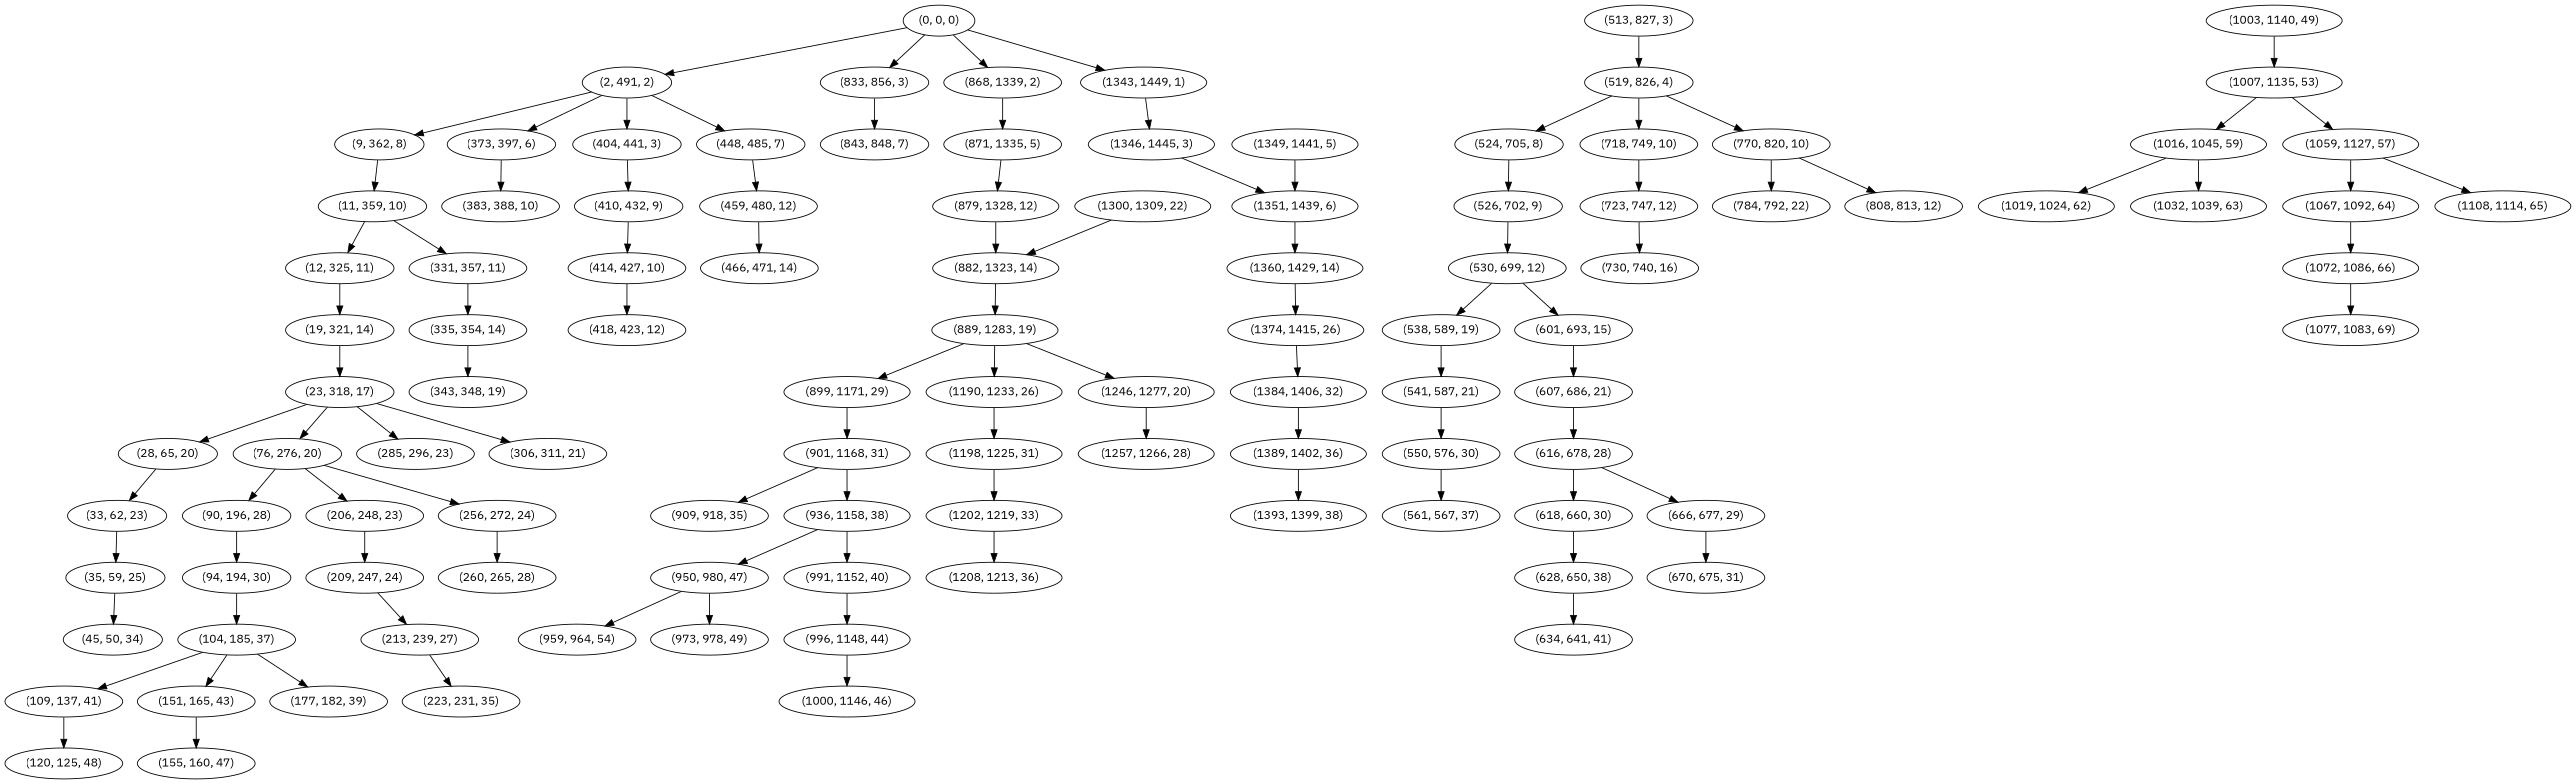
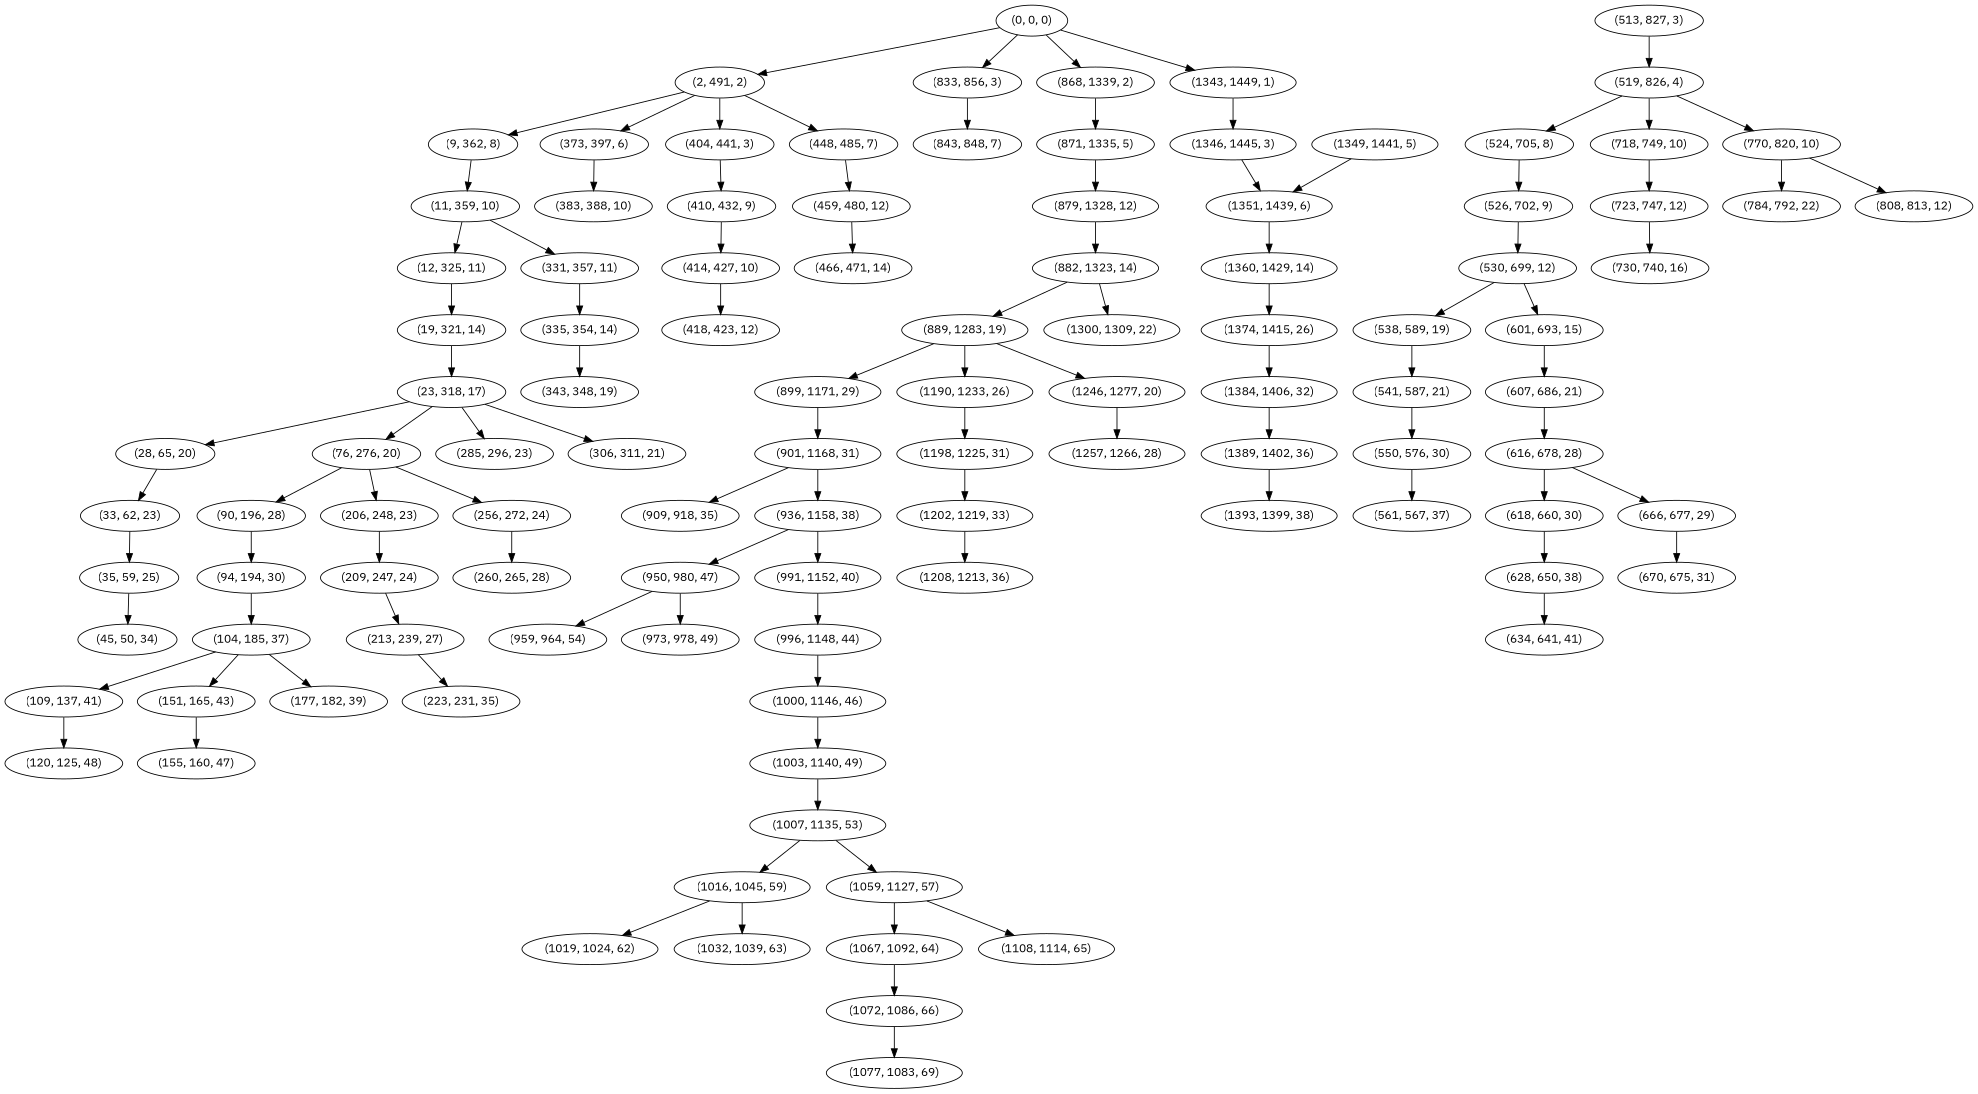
edge "(1300, 1309, 22)" -> "(882, 1323, 14)": reversed
edge "(1000, 1146, 46)" -> "(1003, 1140, 49)": added
